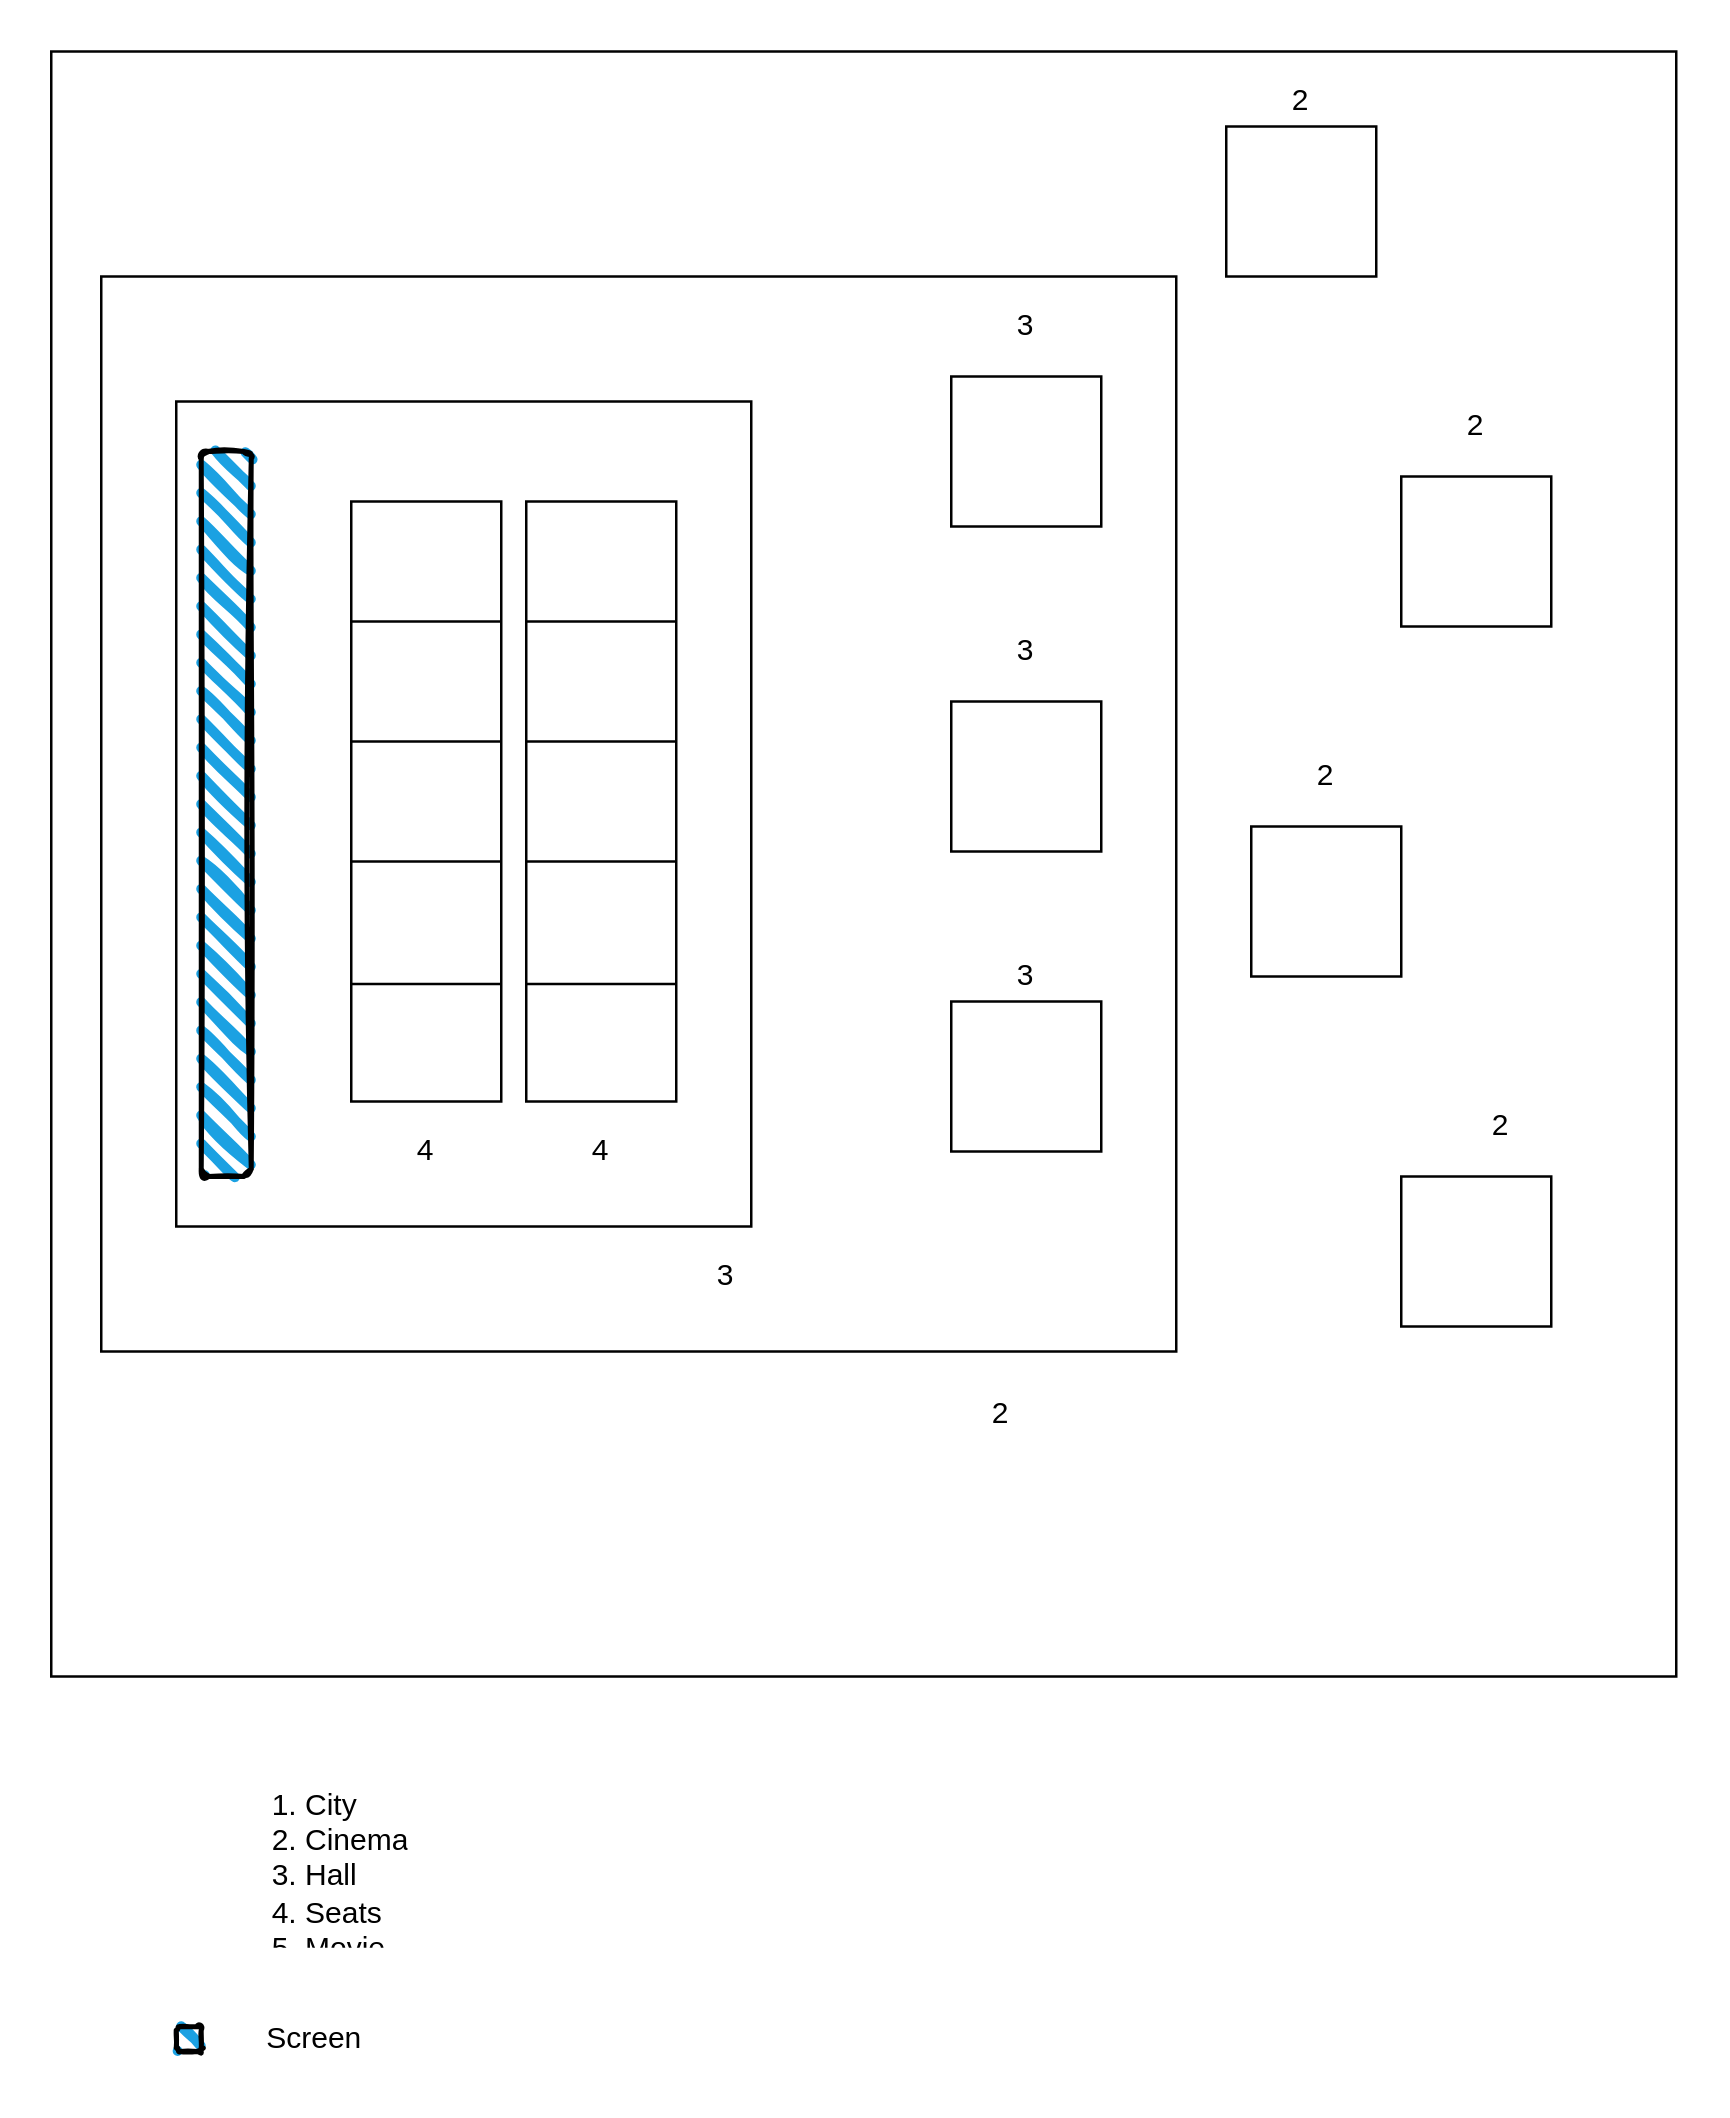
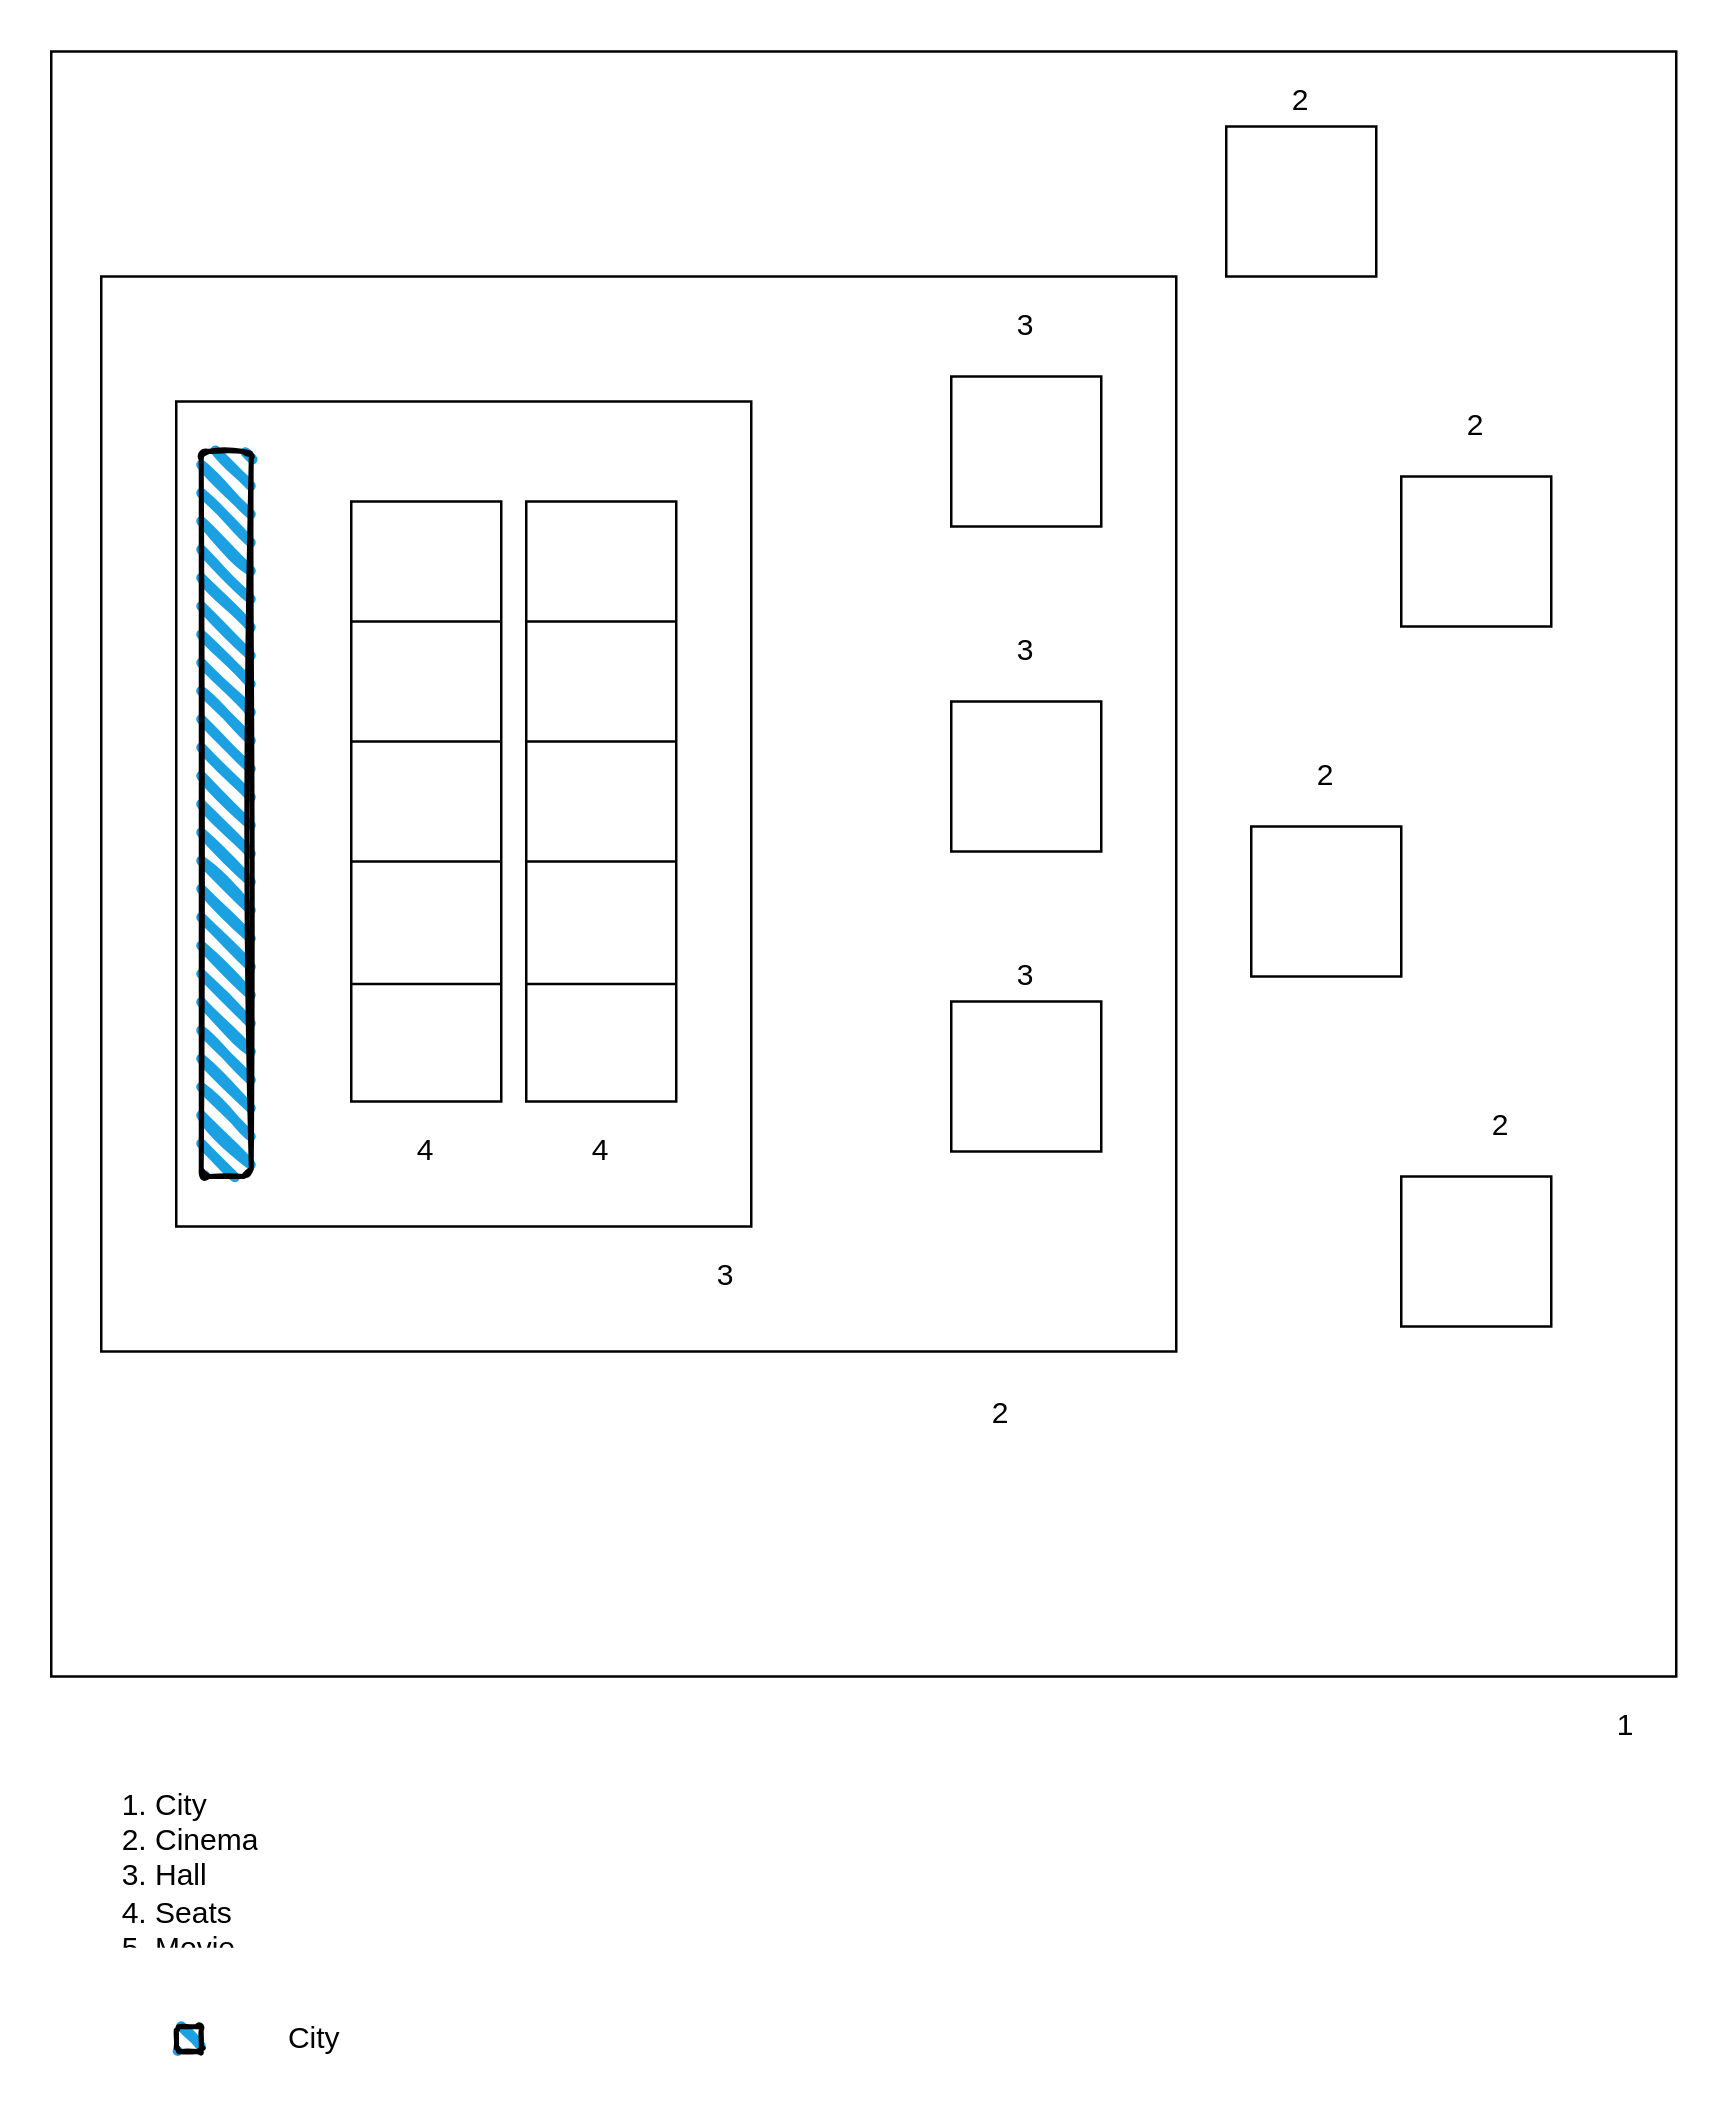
node "1": added
node "City Cinema Hall Seats Movie Shows": moved (326, 1851) -> (176, 1851)
node "Screen": label "Screen" -> "City"
